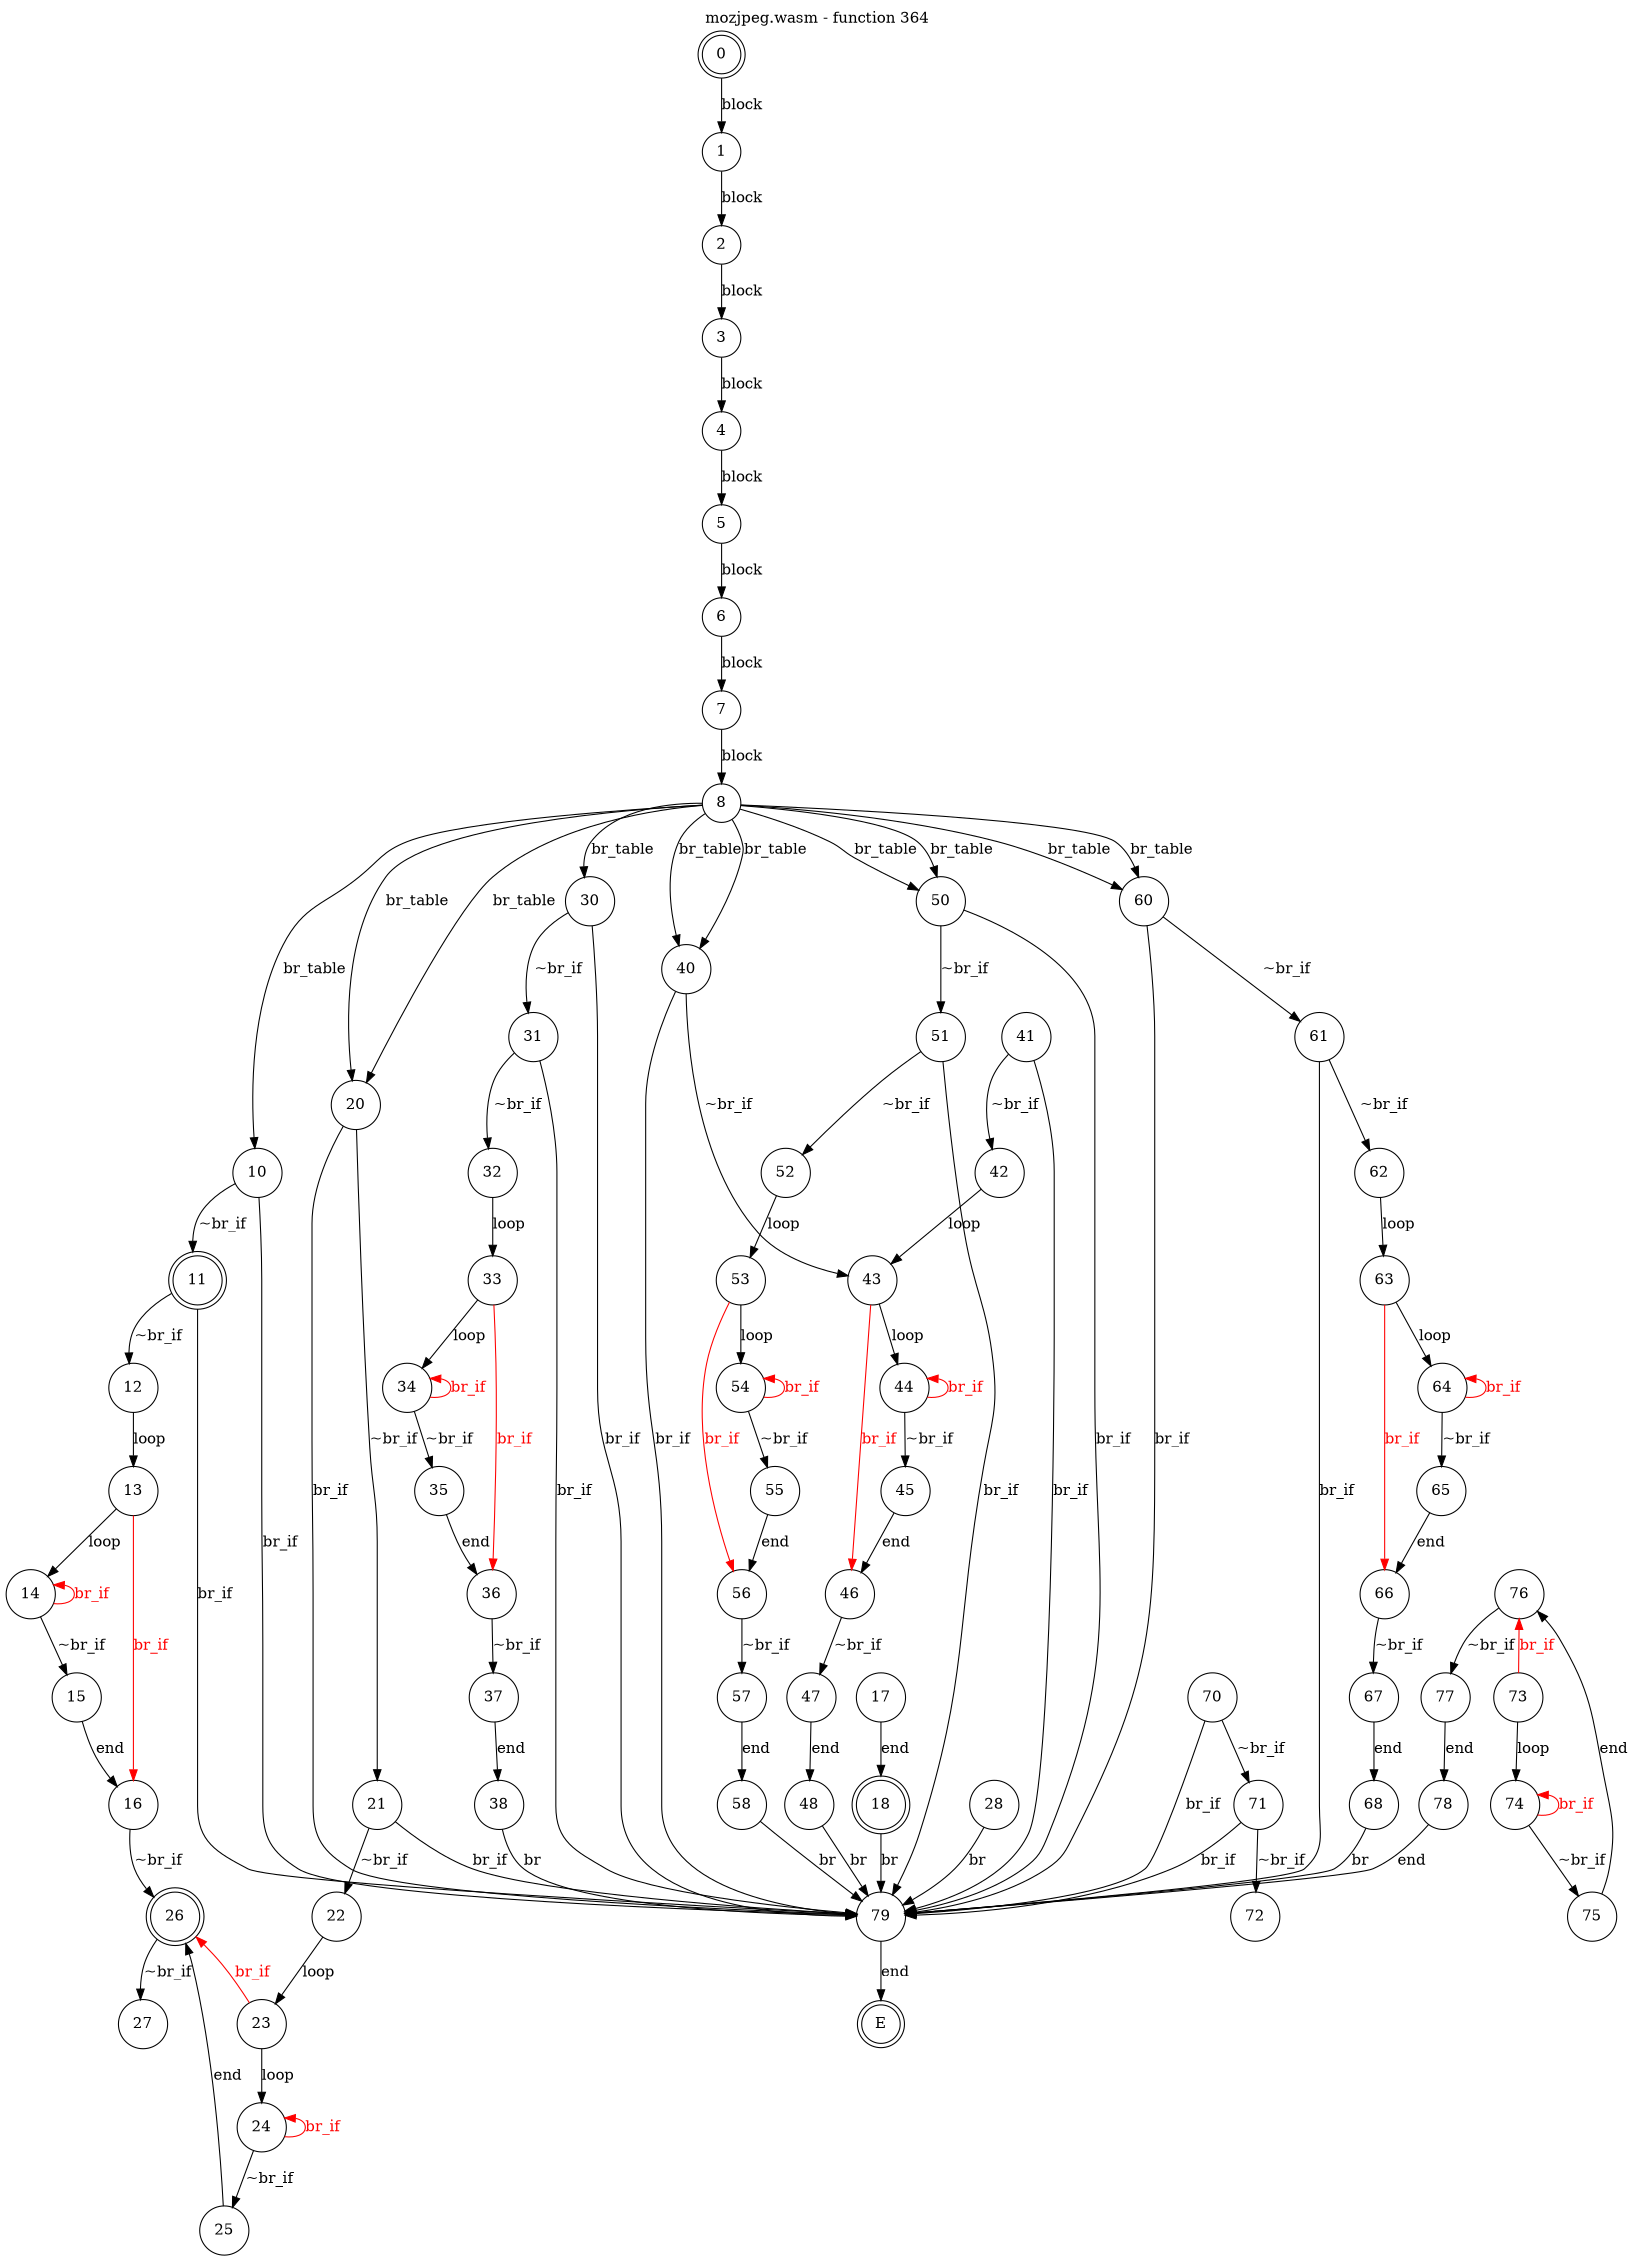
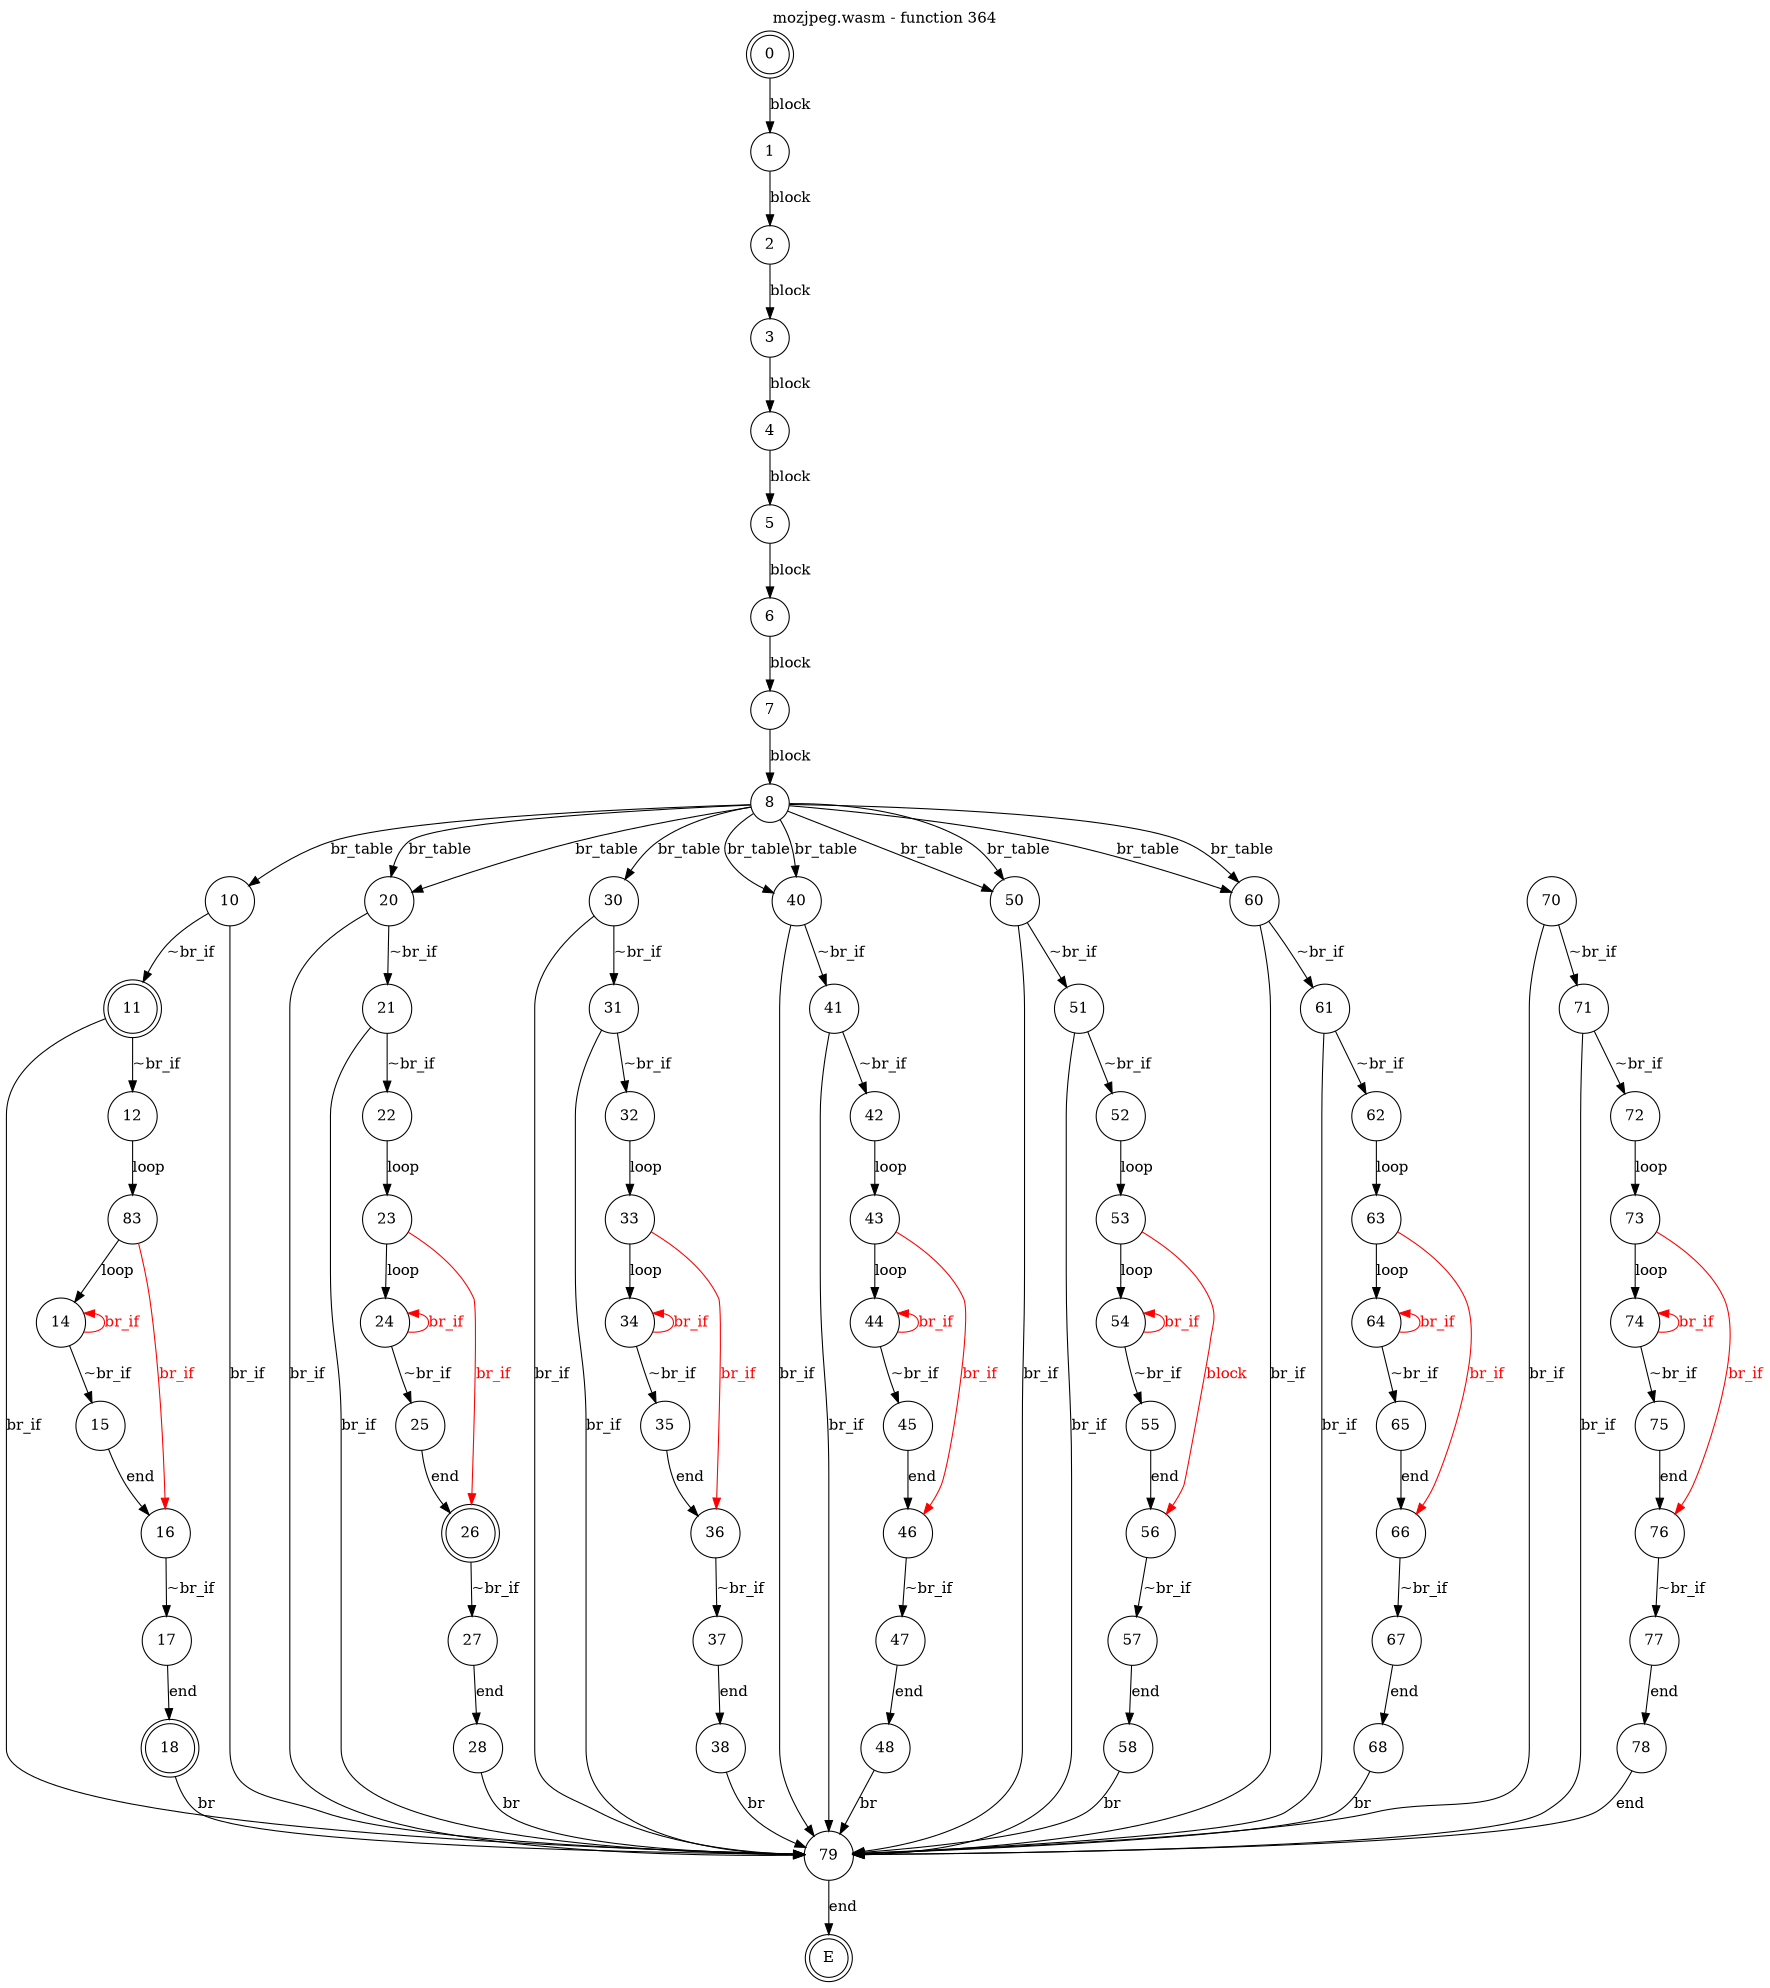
edge "40" -> "43": now "40" -> "41"
edge "72" -> "73": added, label "loop"
edge "53" -> "56": label "br_if" -> "block"
node "13": label "13" -> "83"
edge "27" -> "28": added, label "end"
edge "16" -> "26": now "16" -> "17"
